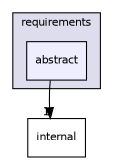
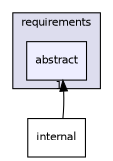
edge "abstract" -> "internal": reversed
